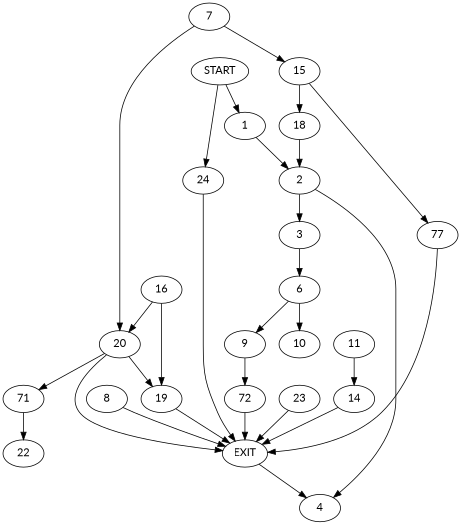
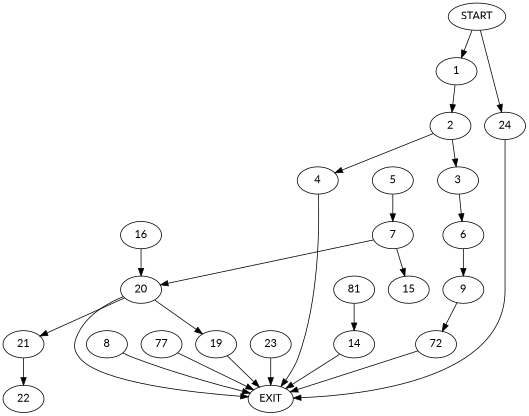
node "18": removed
edge "15" -> "77": removed
node "5": added
edge "16" -> "19": removed
node "10": removed
node "11": label "11" -> "81"
node "71": label "71" -> "21"
edge "EXIT" -> "4": reversed
